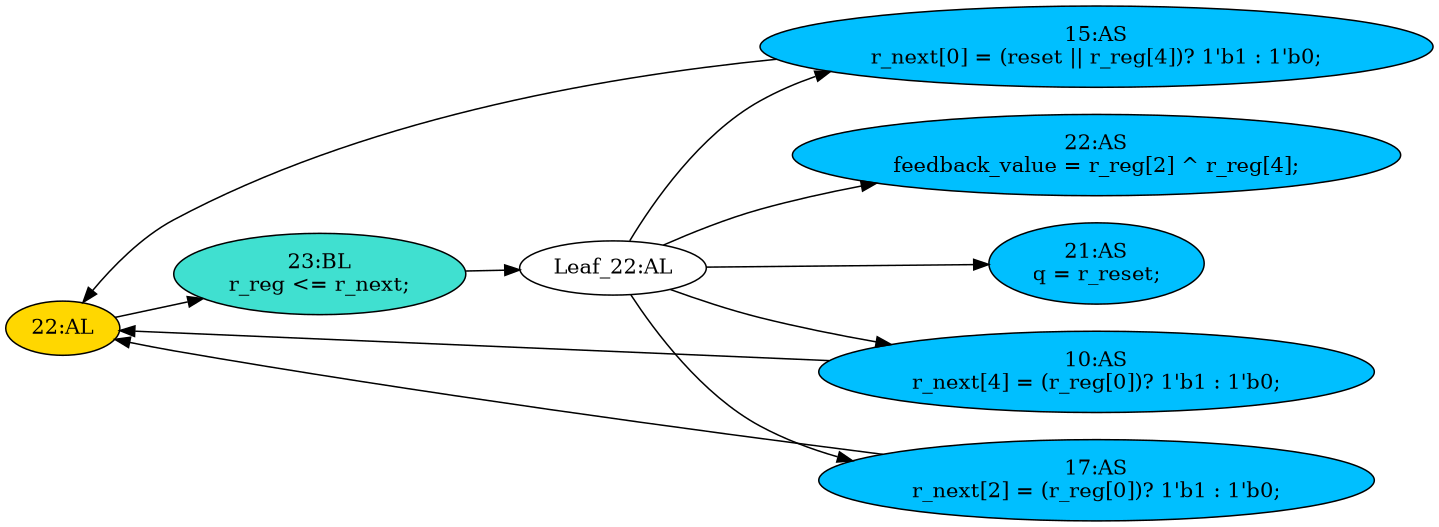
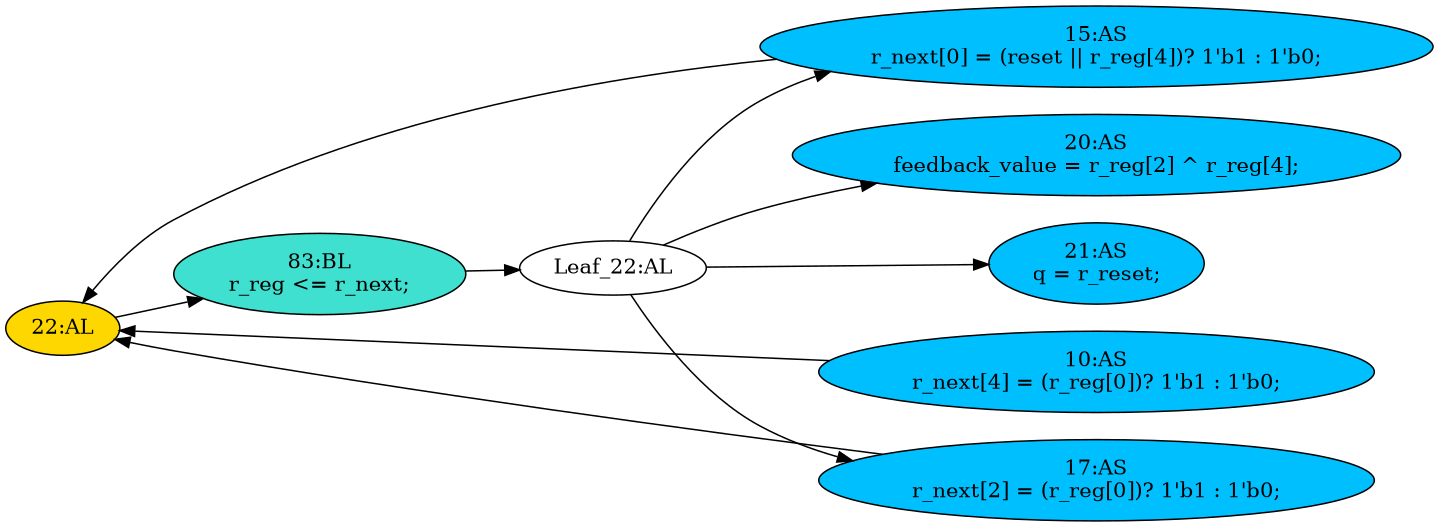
node "22:AS feedback_value = r_reg[2] ^ r_reg[4];": label "22:AS feedback_value = r_reg[2] ^ r_reg[4];" -> "20:AS feedback_value = r_reg[2] ^ r_reg[4];"
node "23:BL r_reg <= r_next;": label "23:BL r_reg <= r_next;" -> "83:BL r_reg <= r_next;"
edge "Leaf_22:AL" -> "10:AS r_next[4] = (r_reg[0])? 1'b1 : 1'b0;": removed
